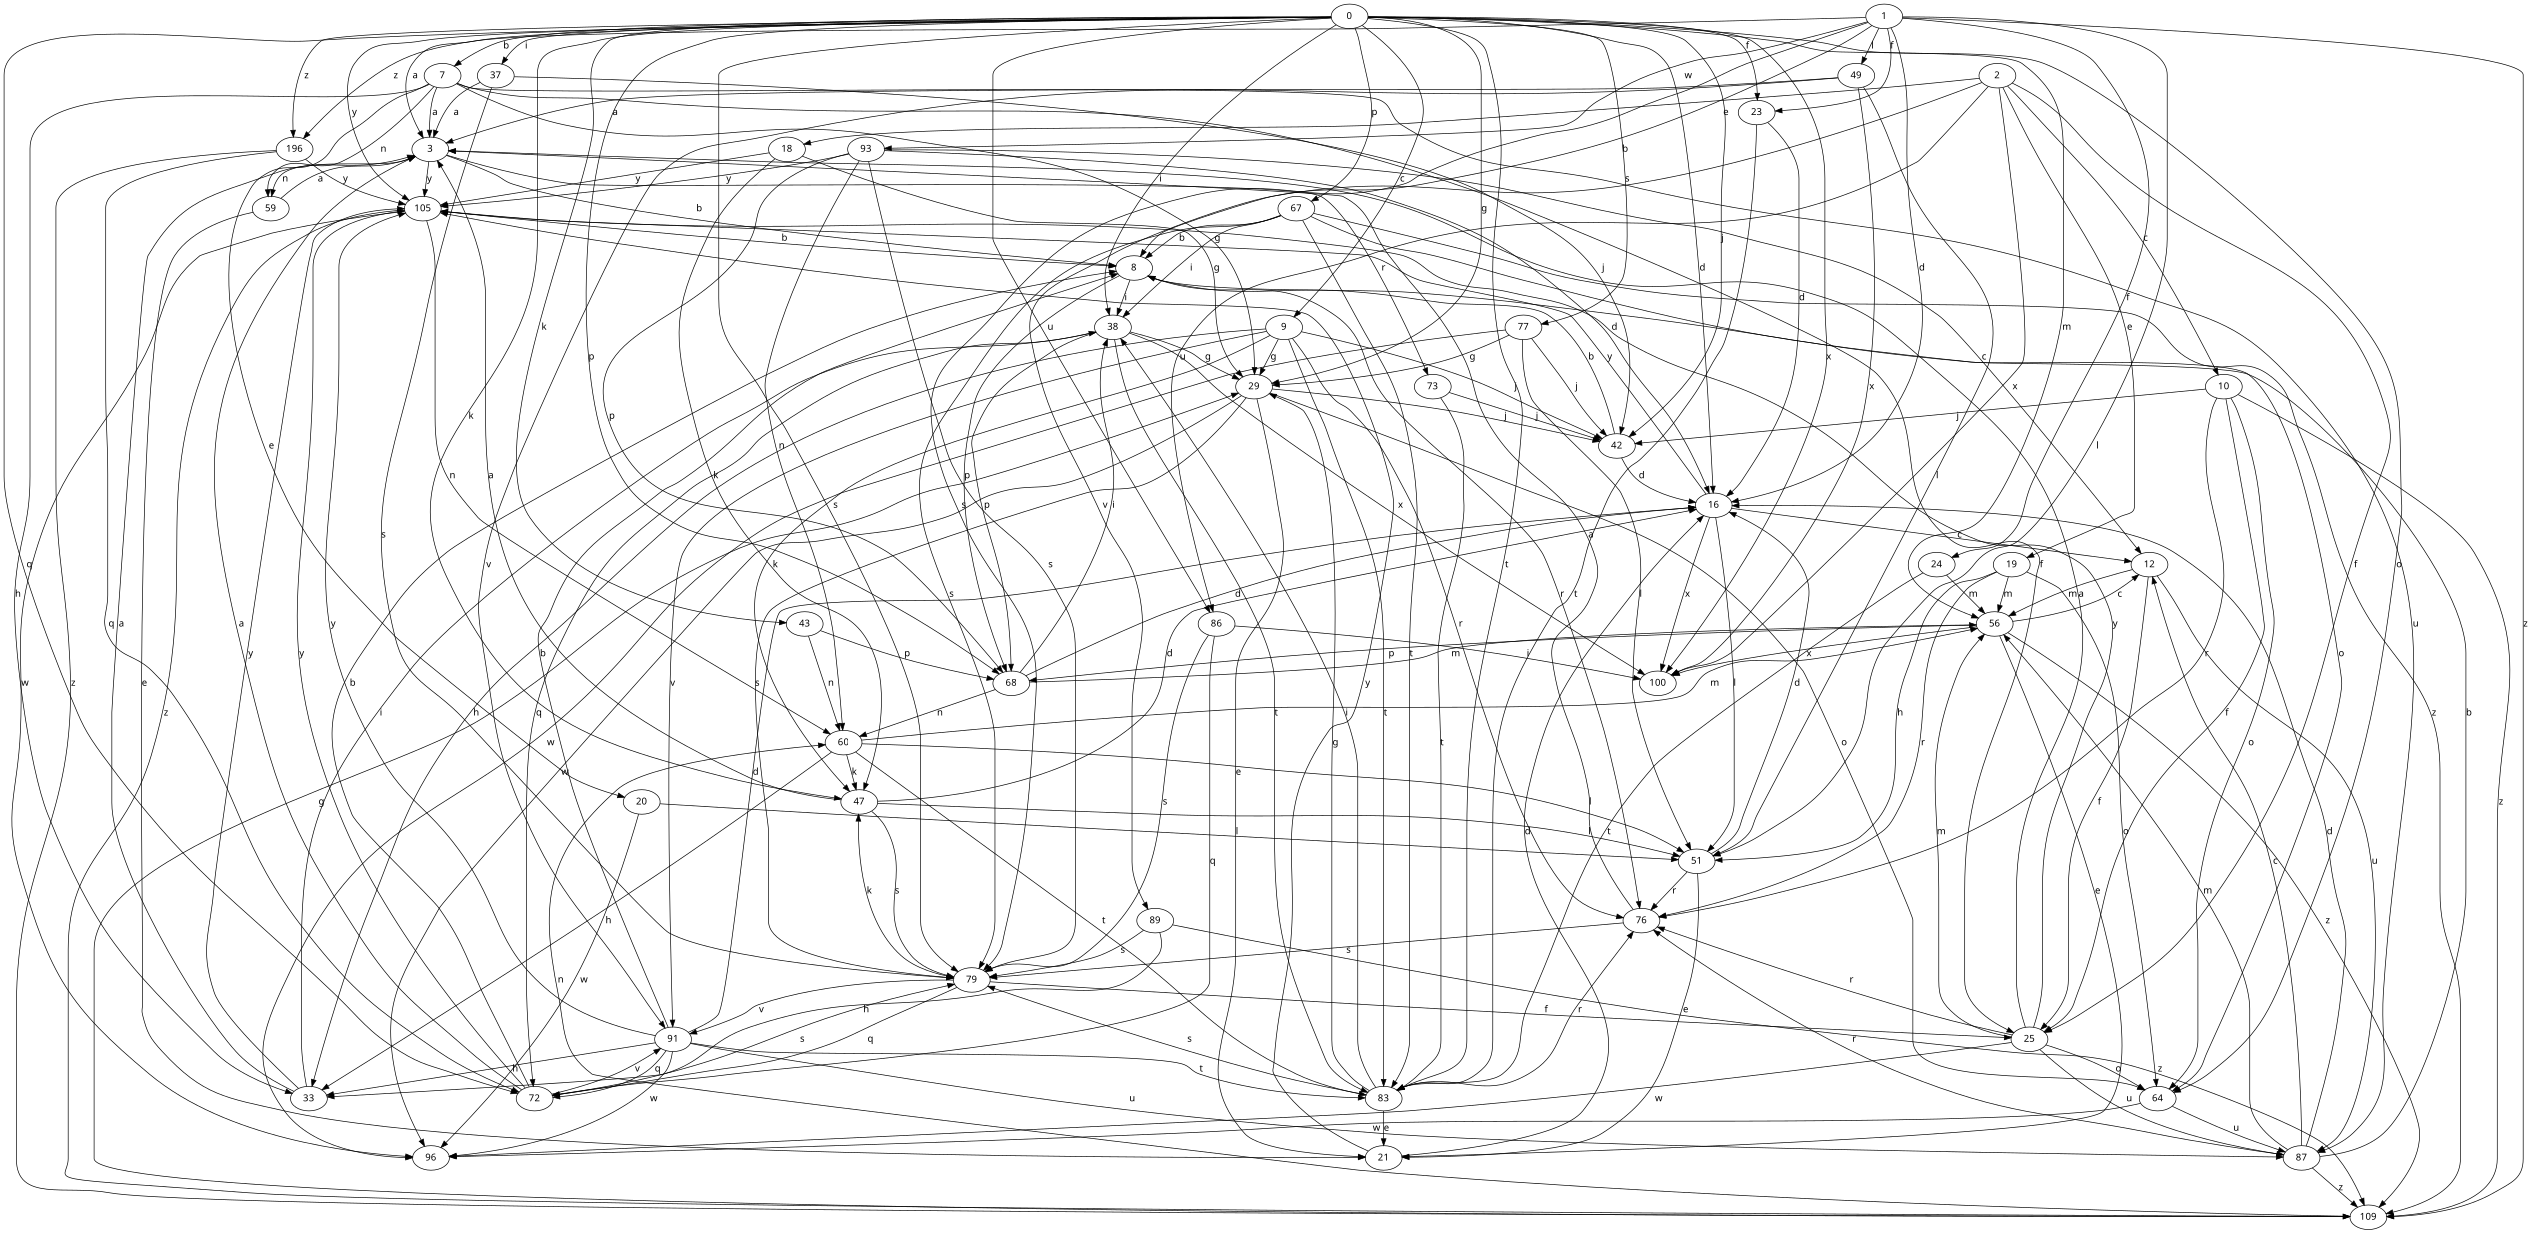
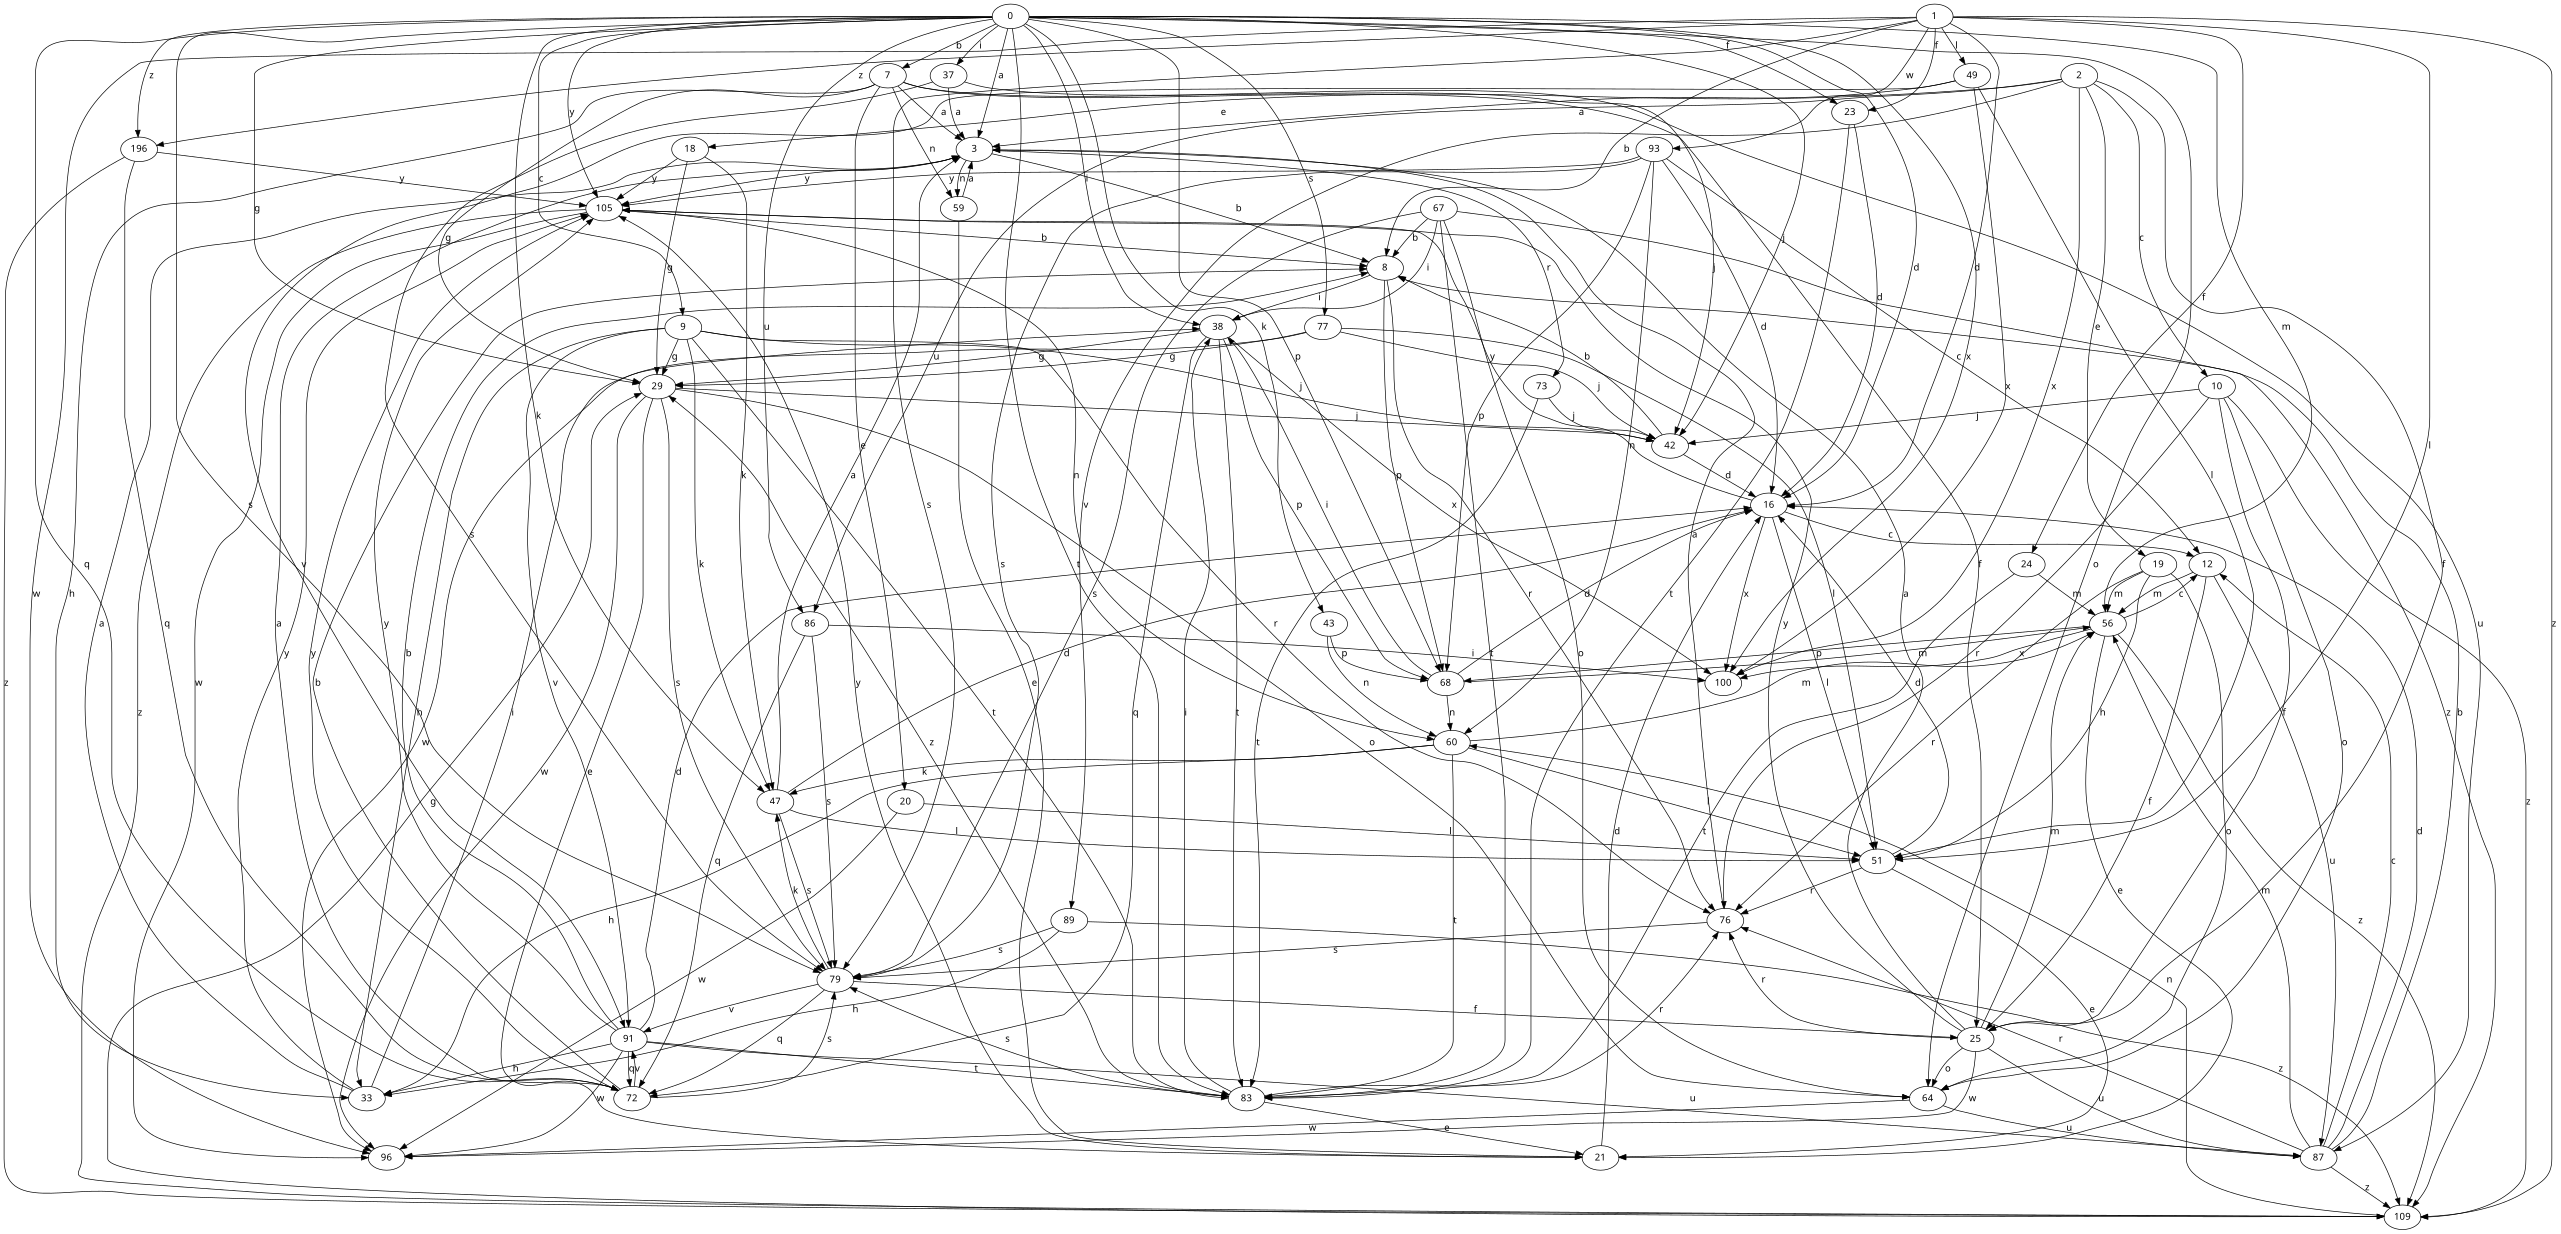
edge "1" -> "96": added, label "w"
edge "0" -> "67": removed, label "p"
edge "83" -> "29": label "g" -> "z"
